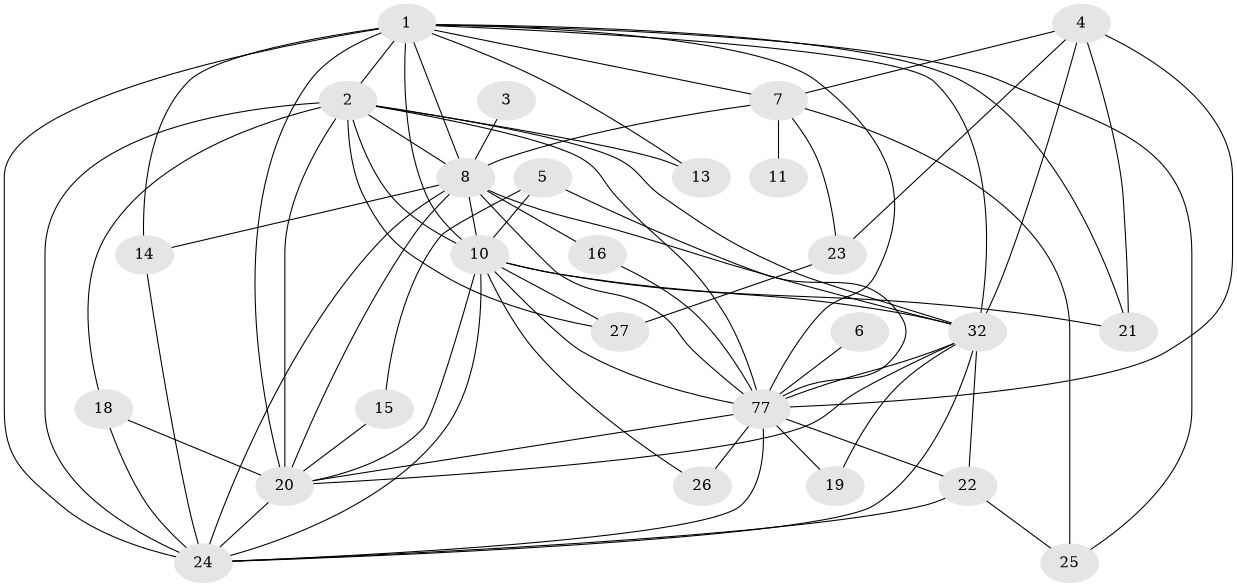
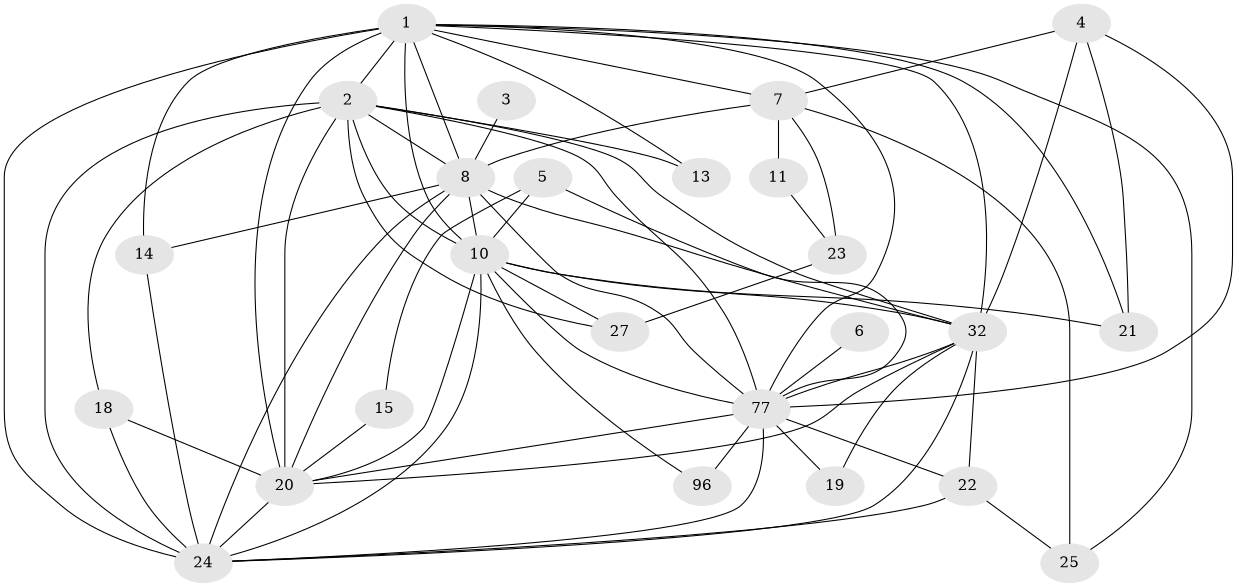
edge "4" -- "23": now "11" -- "23"
node "16": removed
node "26": label "26" -> "96"
